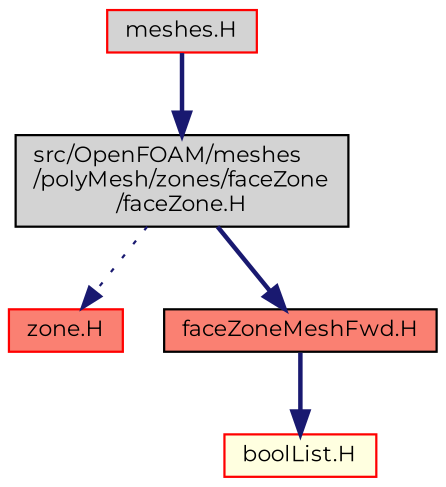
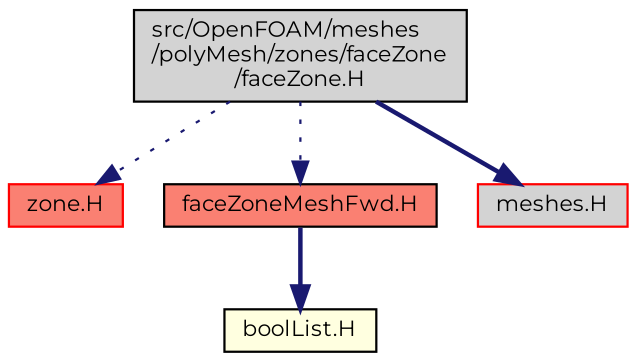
edge "meshes.H" -> "src/OpenFOAM/meshes /polyMesh/zones/faceZone /faceZone.H": reversed
edge "src/OpenFOAM/meshes /polyMesh/zones/faceZone /faceZone.H" -> "faceZoneMeshFwd.H": style bold -> dotted
node "boolList.H": color red -> black
